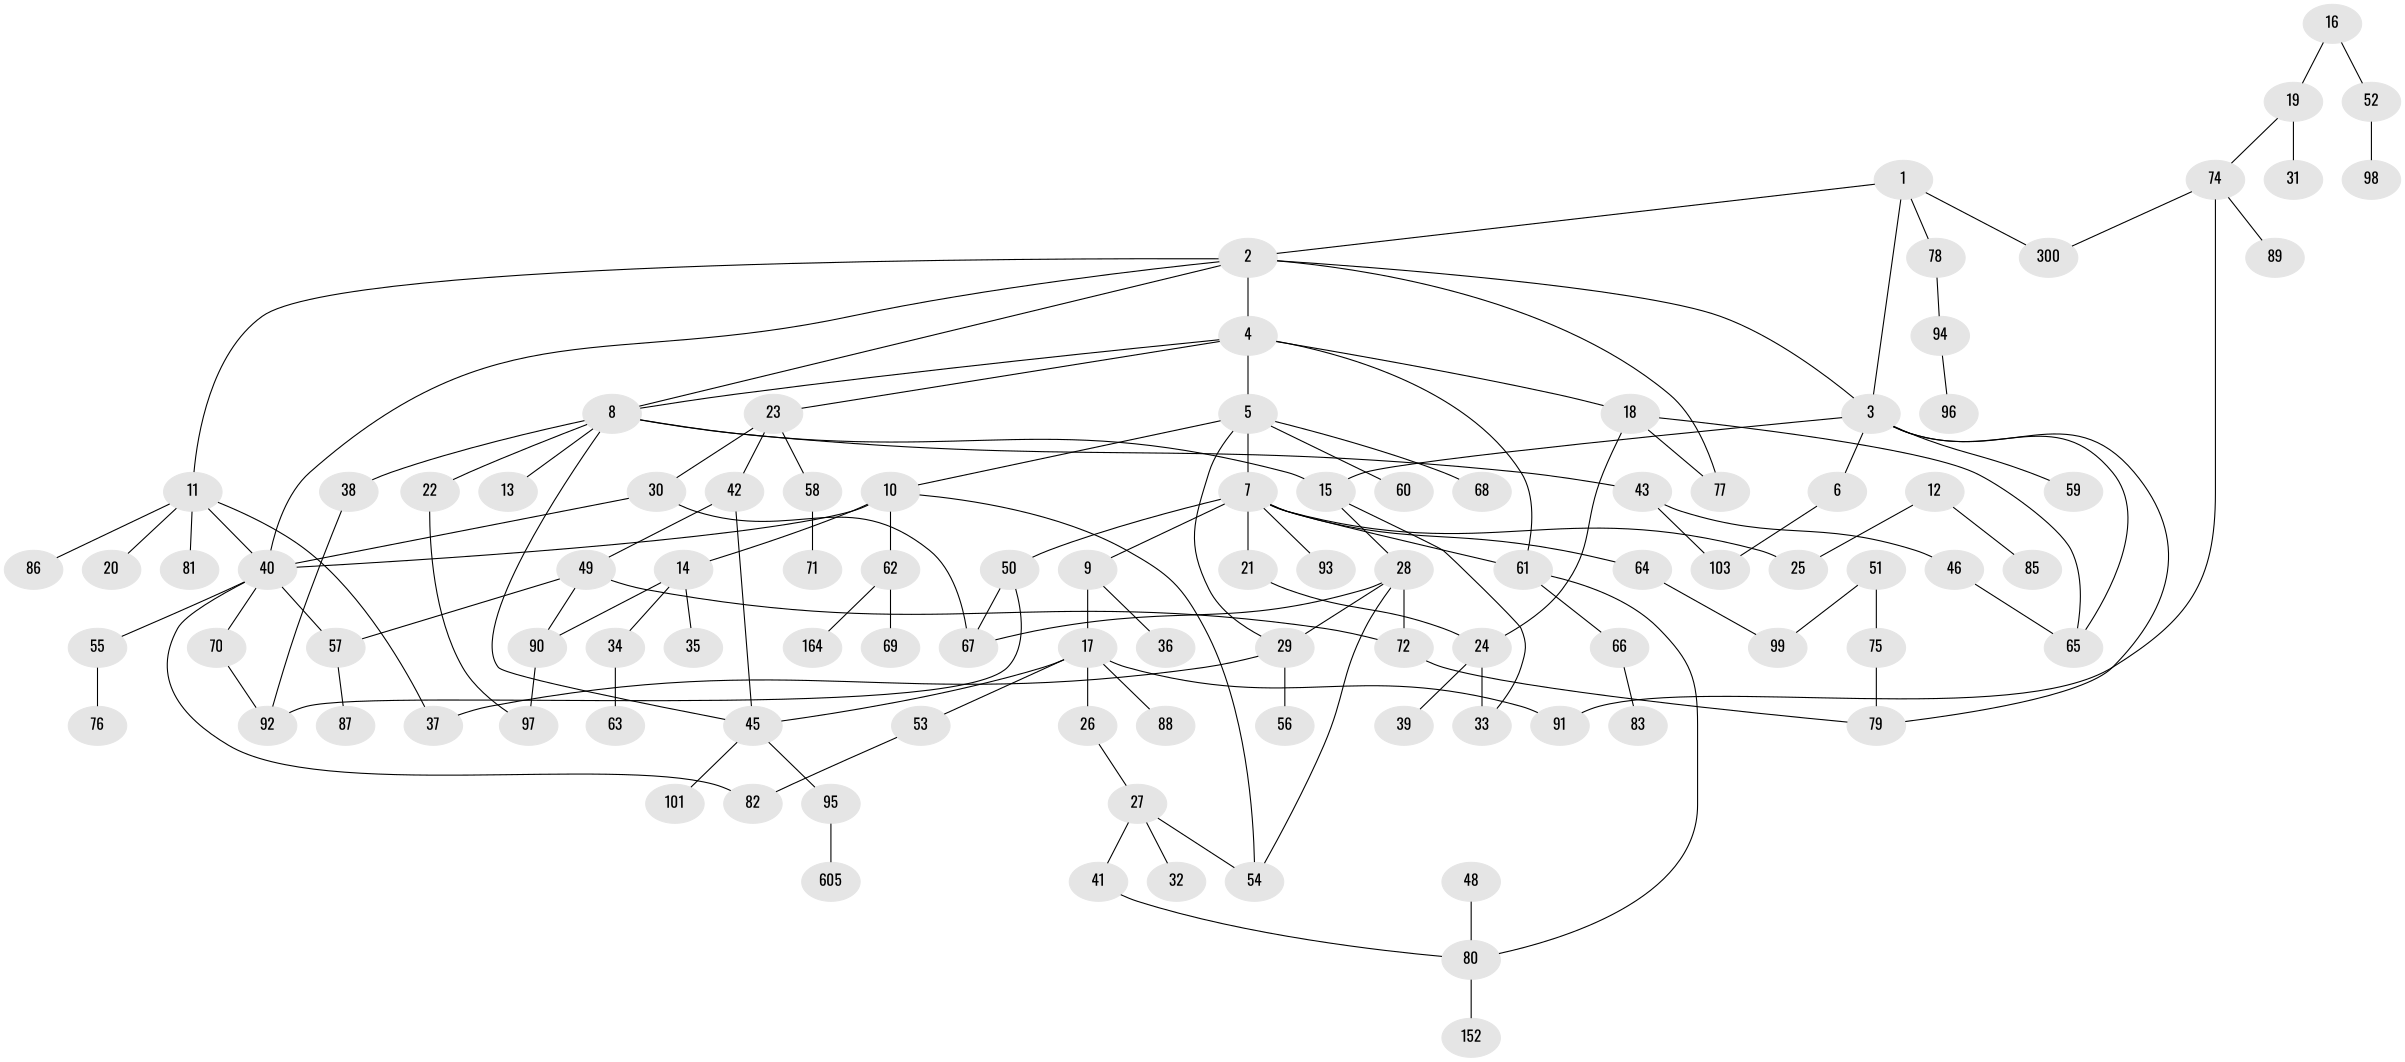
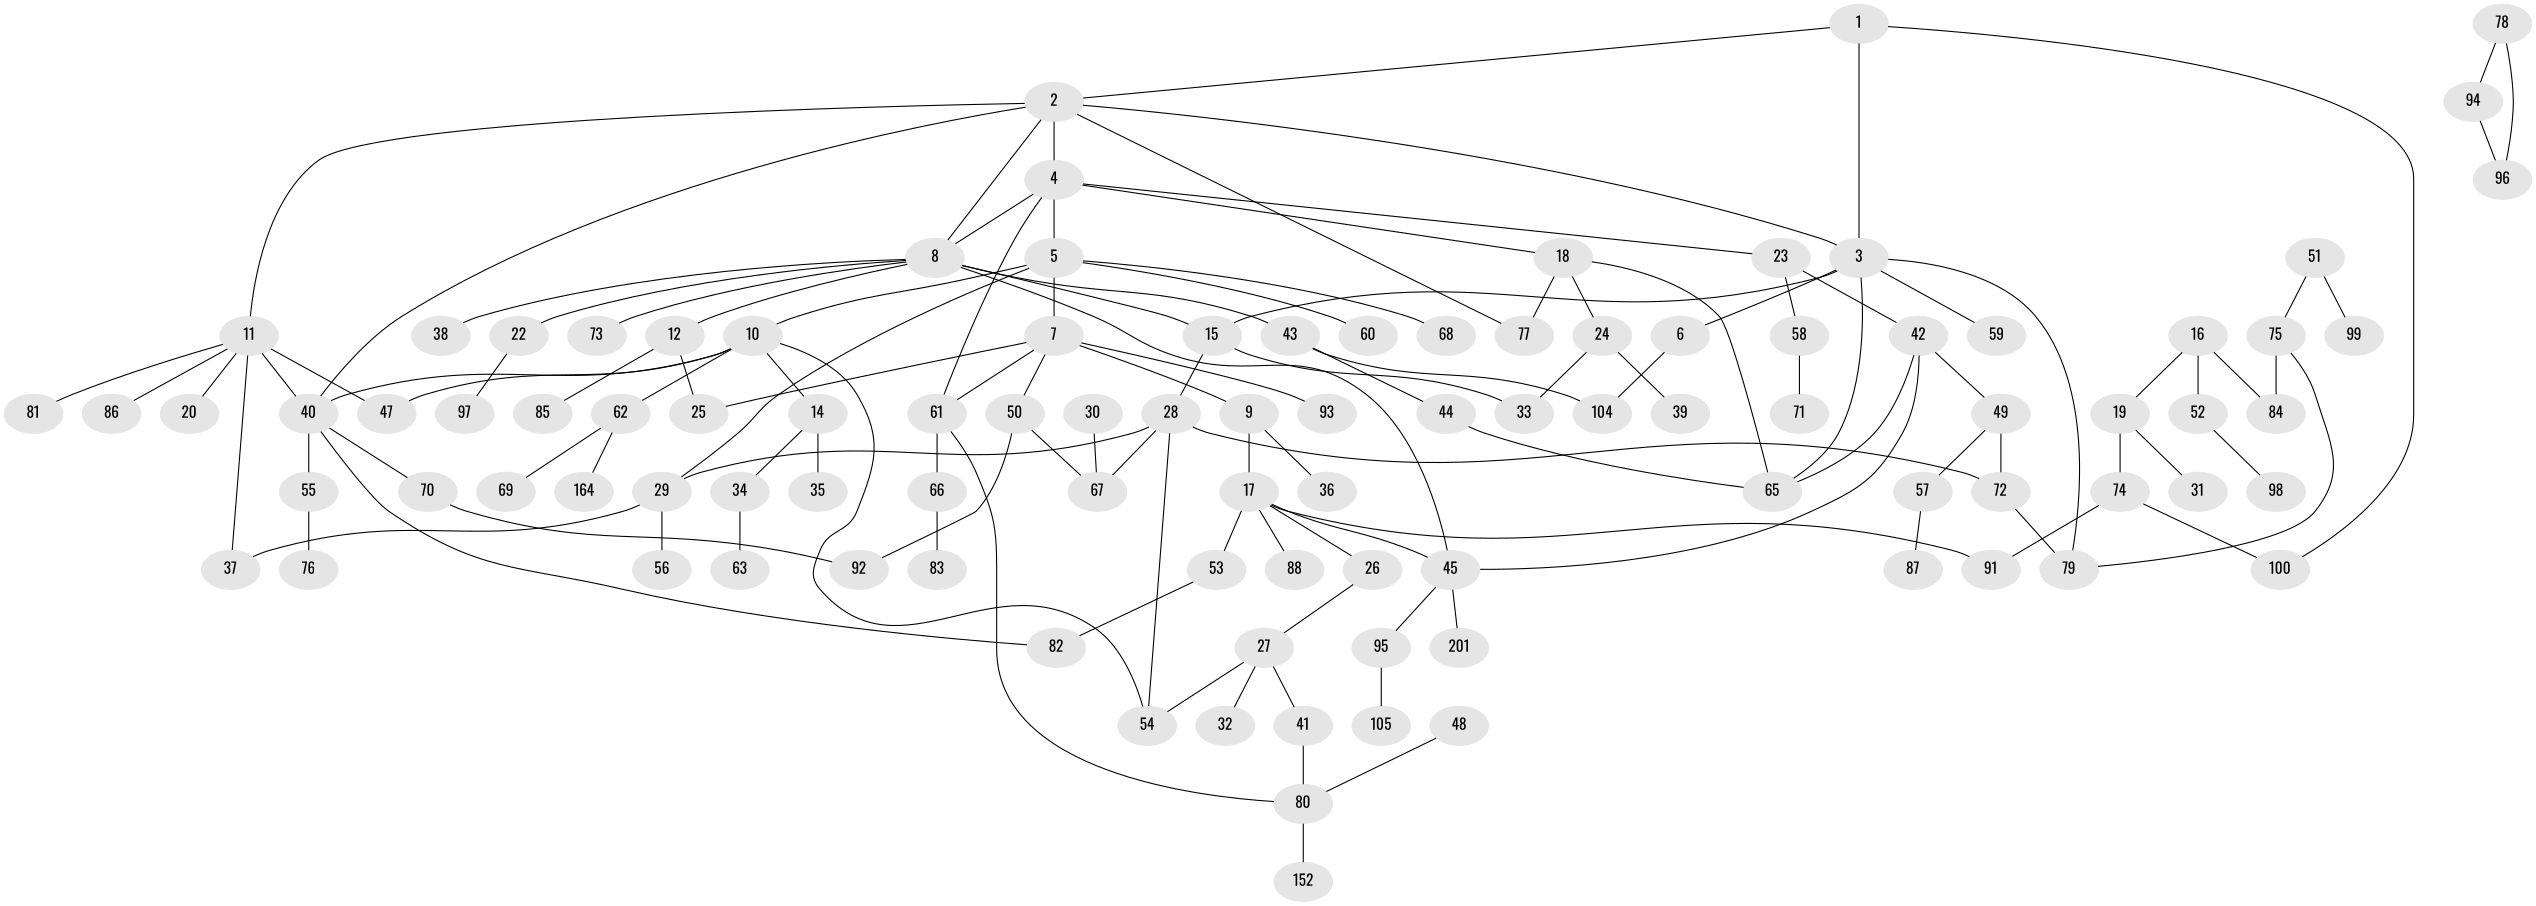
edge "1" -- "78": now "96" -- "78"
node "300": label "300" -> "100"
node "89": removed
edge "8" -- "12": added
node "47": added
node "84": added
edge "42" -- "65": added
edge "23" -- "30": removed
node "13": label "13" -> "73"
edge "30" -- "40": removed
node "21": removed
node "64": removed
node "103": label "103" -> "104"
node "46": label "46" -> "44"
edge "38" -- "92": removed
edge "40" -- "57": removed
node "90": removed
node "101": label "101" -> "201"
node "605": label "605" -> "105"
